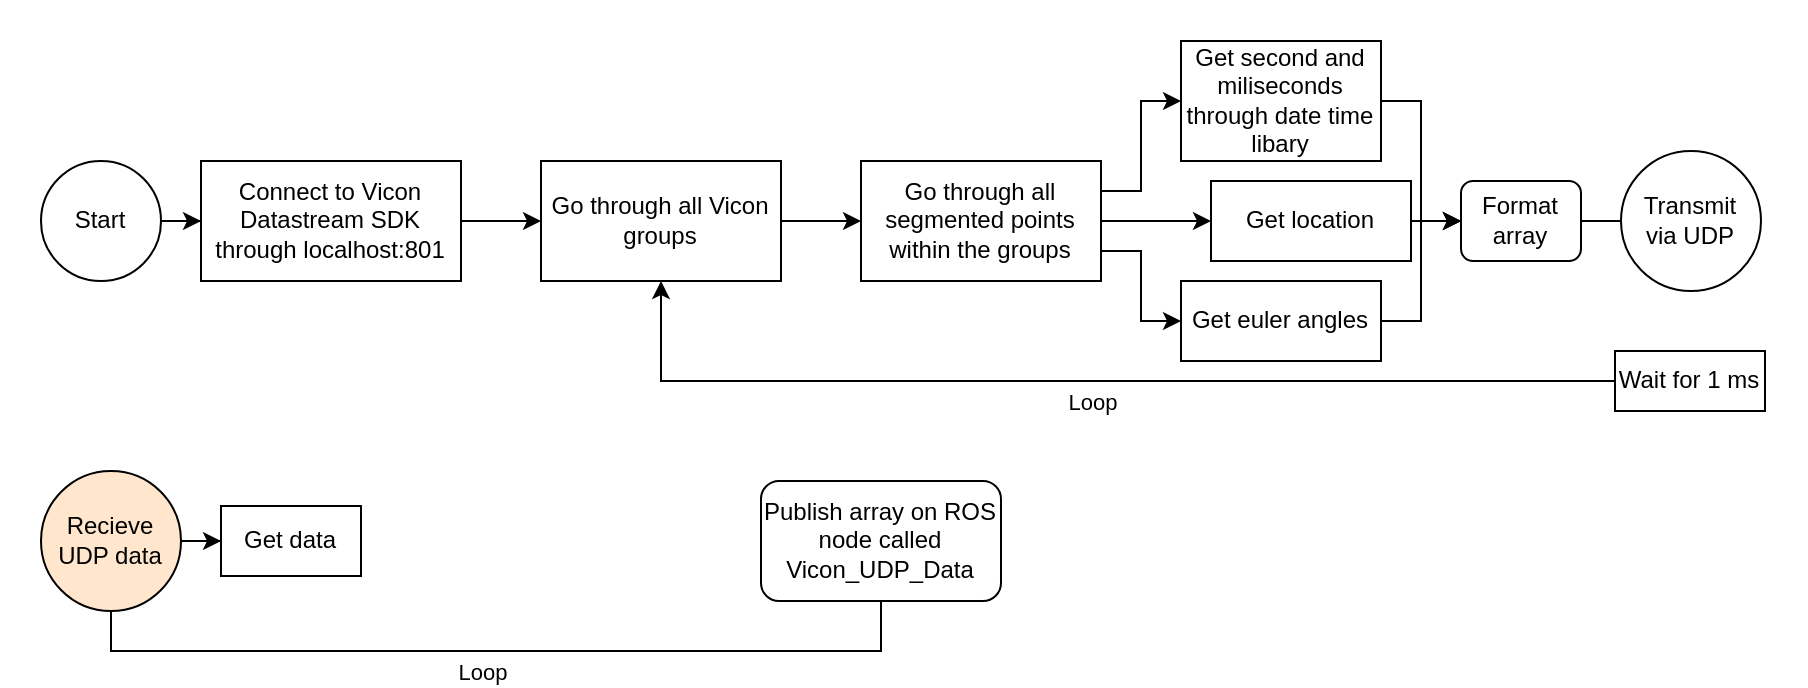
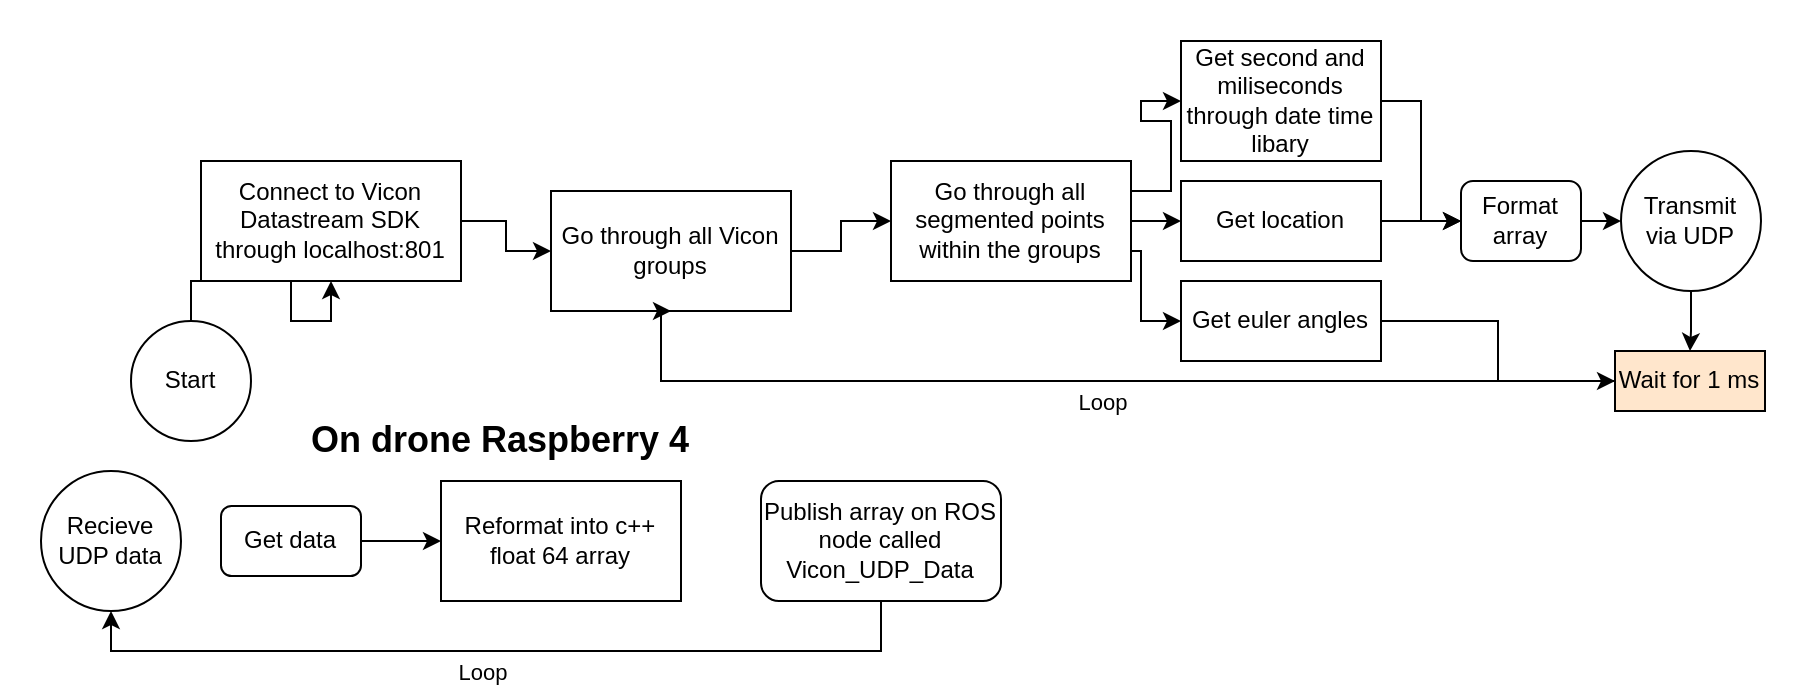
node "Start": moved (101, 221) -> (191, 381)
node "Go through all Vicon groups": moved (661, 221) -> (671, 251)
node "Go through all segmented points within the groups": moved (981, 221) -> (1011, 221)
node "Get location": moved (1311, 221) -> (1281, 221)
edge "Format array" -- "Transmit via UDP": arrowhead none -> classic
edge "Get euler angles" -> "Format array": now "Get euler angles" -> "Wait for 1 ms"
edge "Transmit via UDP" -> "Wait for 1 ms": added
node "Wait for 1 ms": fillcolor #ffffff -> #ffe6cc
node "On drone Raspberry 4": added
node "Recieve UDP data": fillcolor #ffe6cc -> #ffffff
edge "Recieve UDP data" -> "Get data": removed
node "Get data": shape rectangle -> rounded rectangle
edge "Get data" -> "Reformat into c++ float 64 array": added
node "Reformat into c++ float 64 array": added
edge "Recieve UDP data" -- "Publish array on ROS node called Vicon_UDP_Data": arrowhead none -> classic
